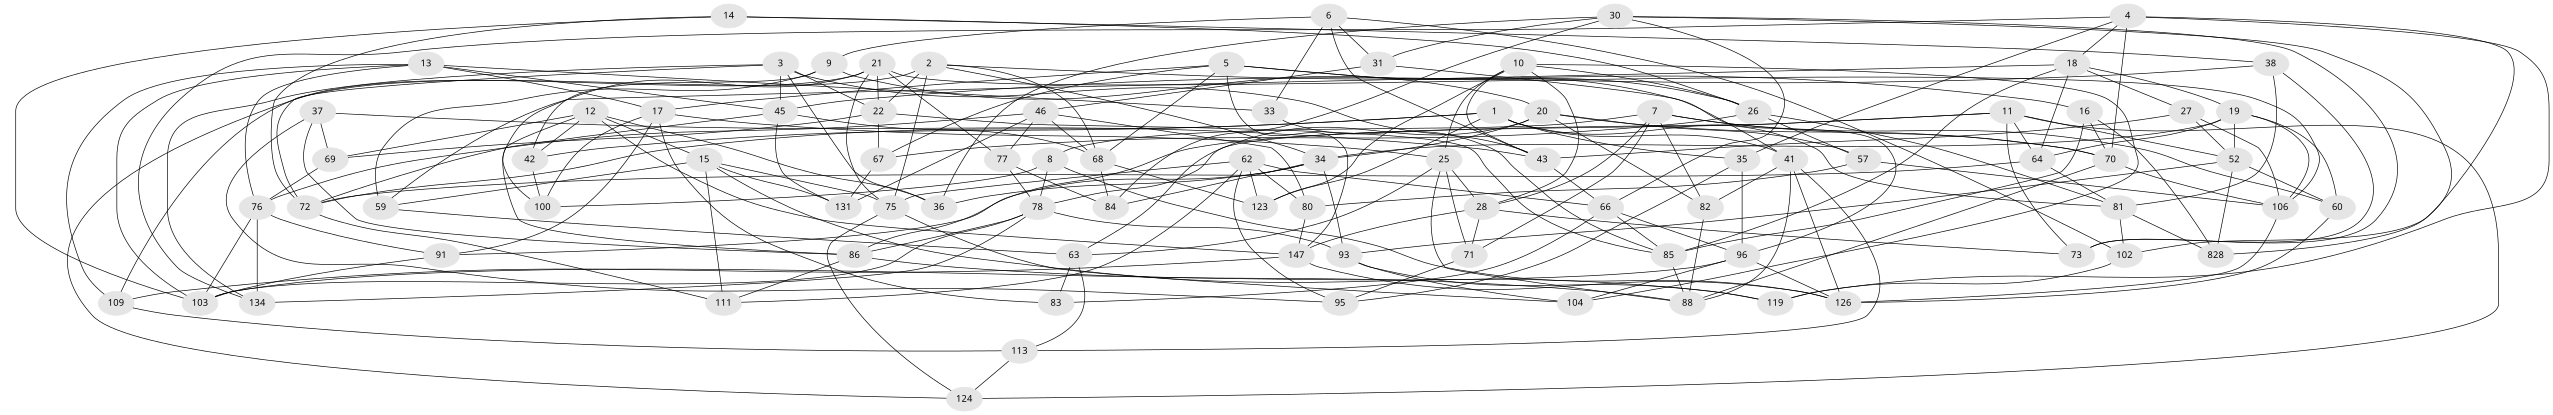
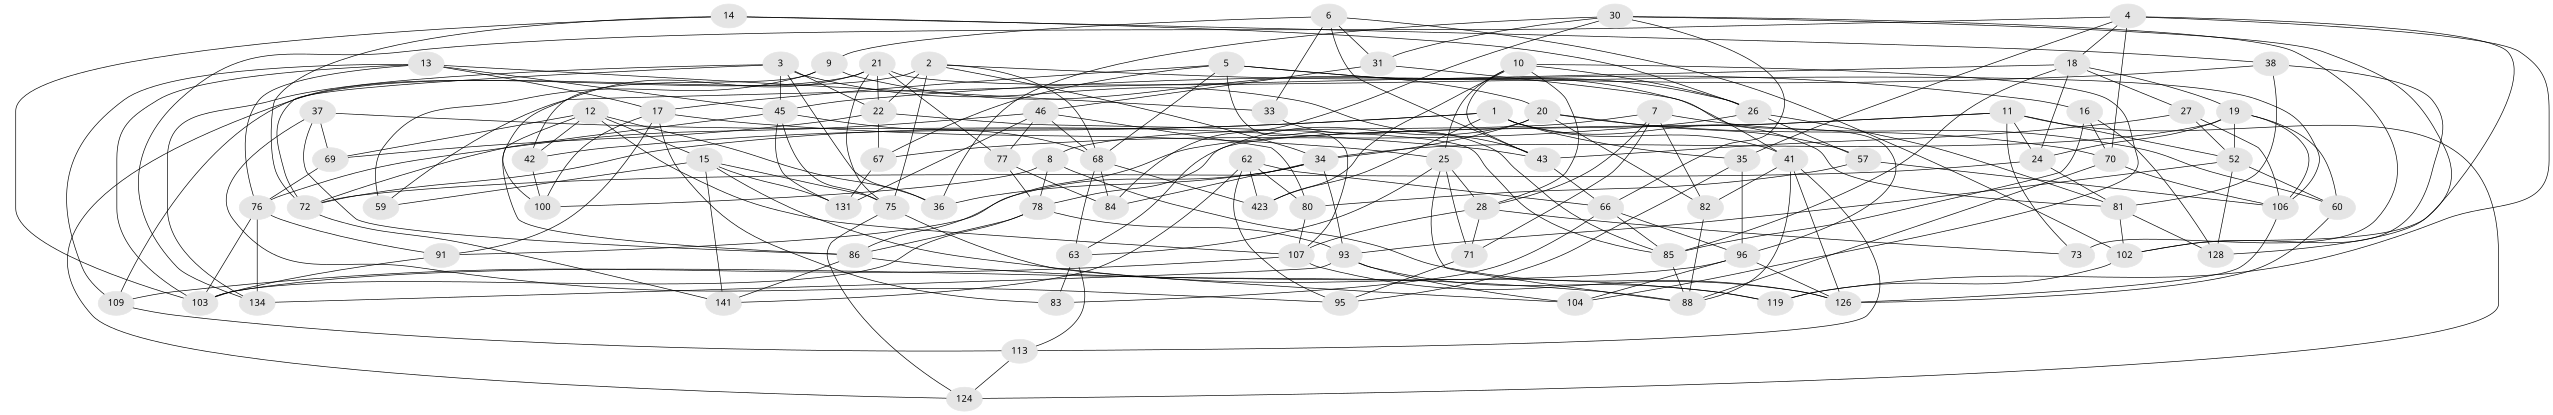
edge "7" -- "70": removed
node "64": label "64" -> "24"
edge "62" -- "75": now "45" -- "75"
node "123": label "123" -> "423"
edge "38" -- "73": now "38" -- "102"
edge "59" -- "63": now "68" -- "63"
node "147": label "147" -> "107"
node "828": label "828" -> "128"
edge "78" -- "134": now "93" -- "134"
node "111": label "111" -> "141"
